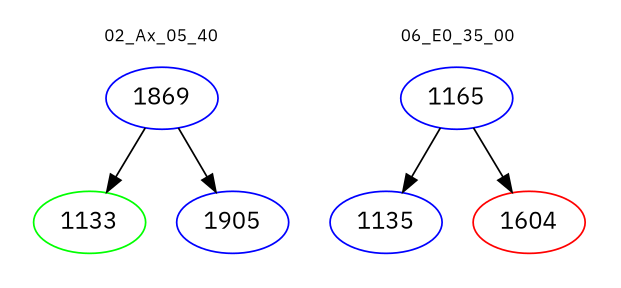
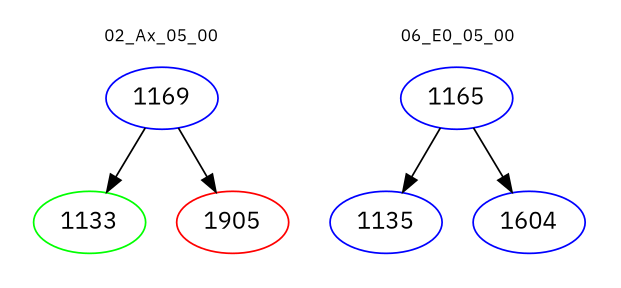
cluster "02_Ax_05_40": label "02_Ax_05_40" -> "02_Ax_05_00"
cluster "06_E0_35_00": label "06_E0_35_00" -> "06_E0_05_00"
node "1869": label "1869" -> "1169"
node "1905": color blue -> red
node "1604": color red -> blue
